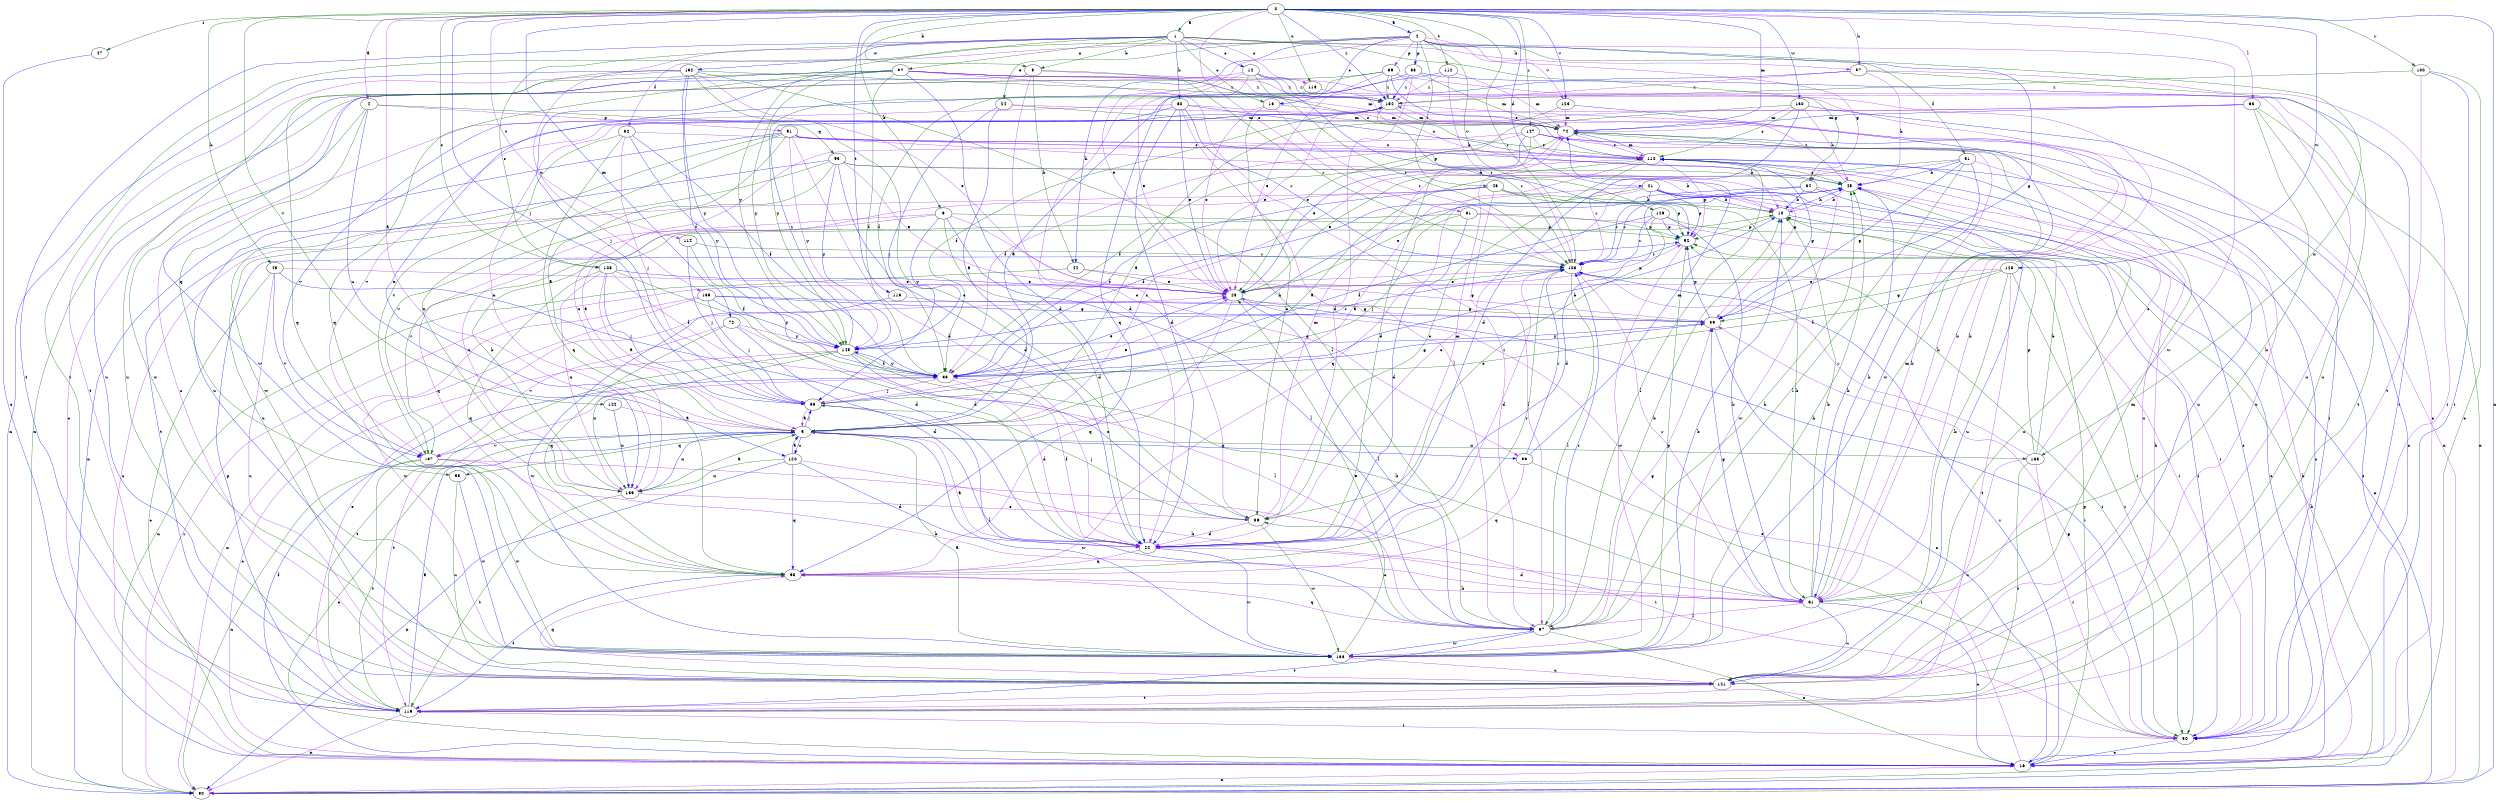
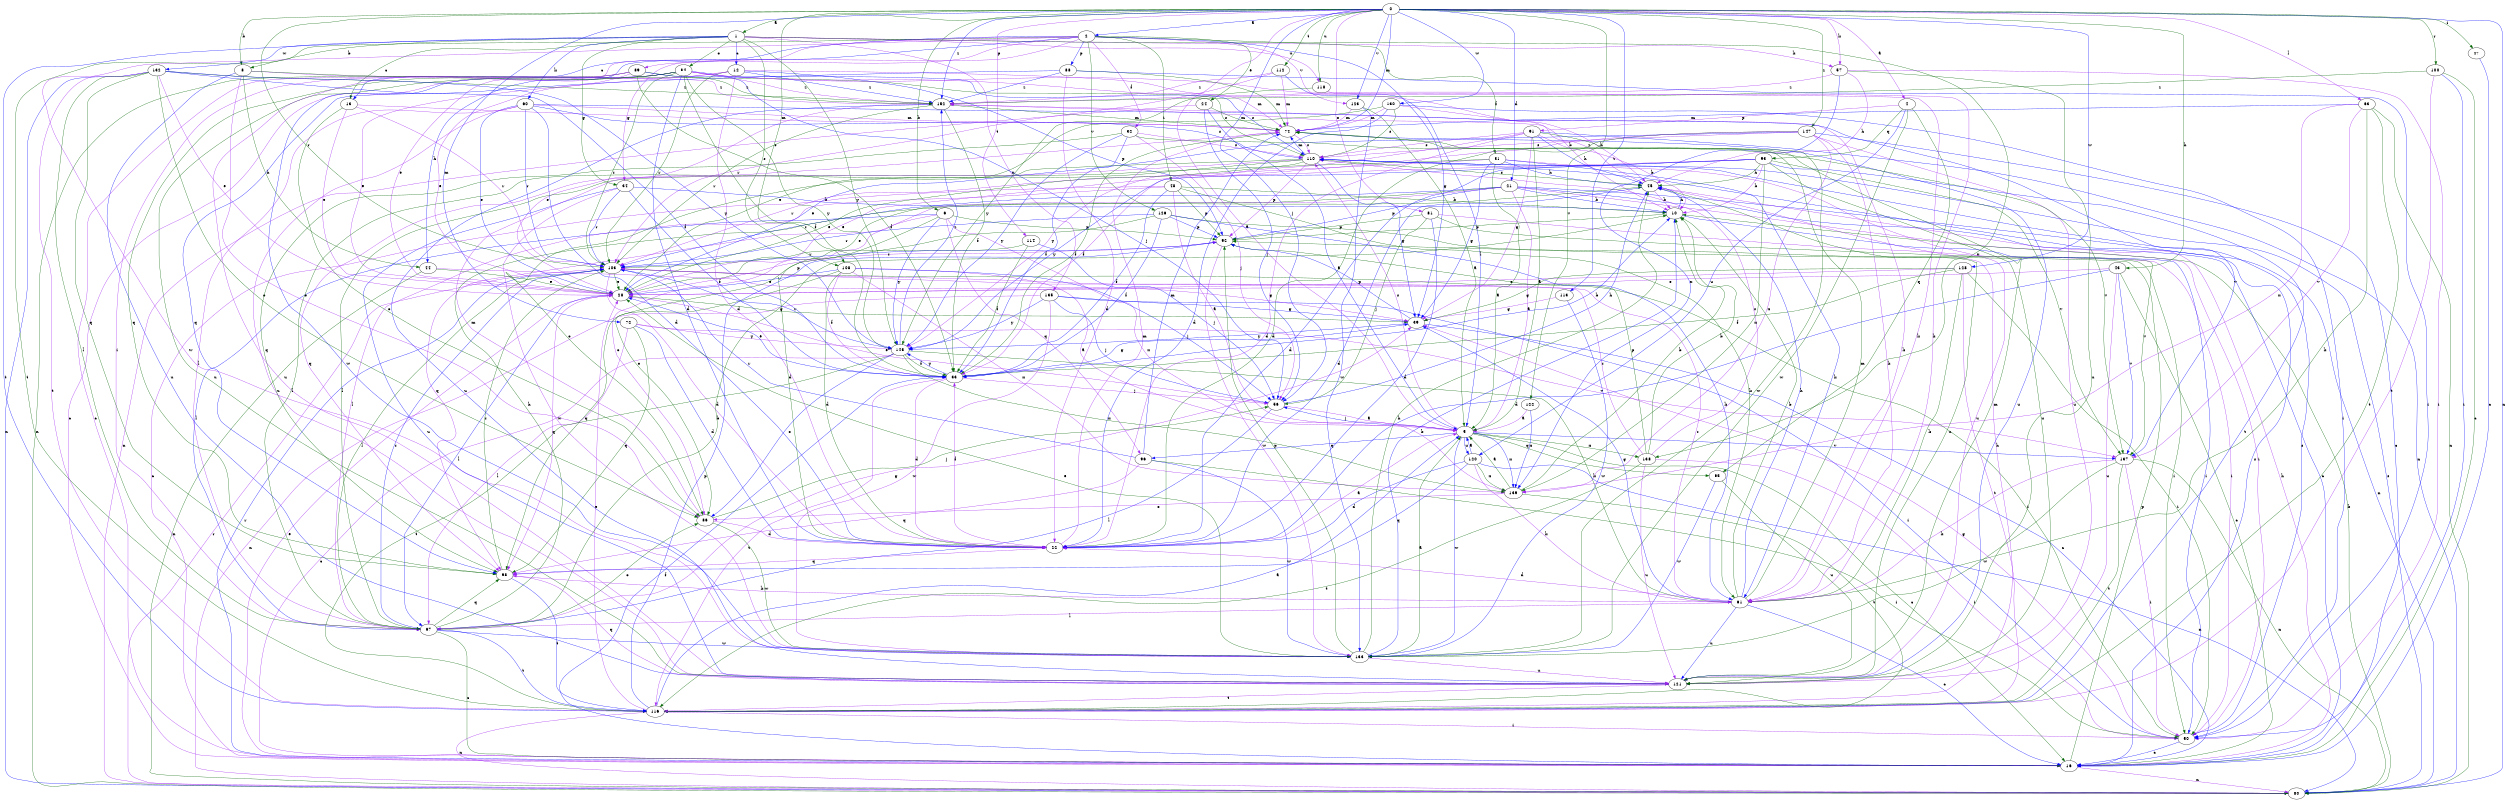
edge "112" -> "5": label "a" -> "l"
edge "91" -> "139": now "93" -> "139"
edge "67" -> "98": color purple -> darkgreen
edge "22" -> "133": now "96" -> "133"
